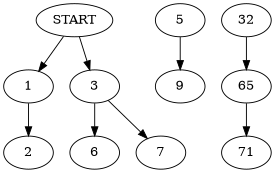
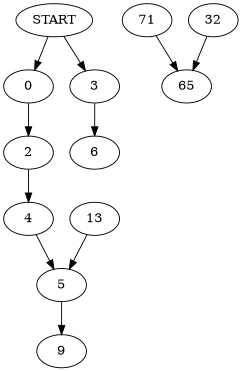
node "1": label "1" -> "0"
edge "65" -> "71": reversed
node "7": removed
node "4": added
node "13": added
